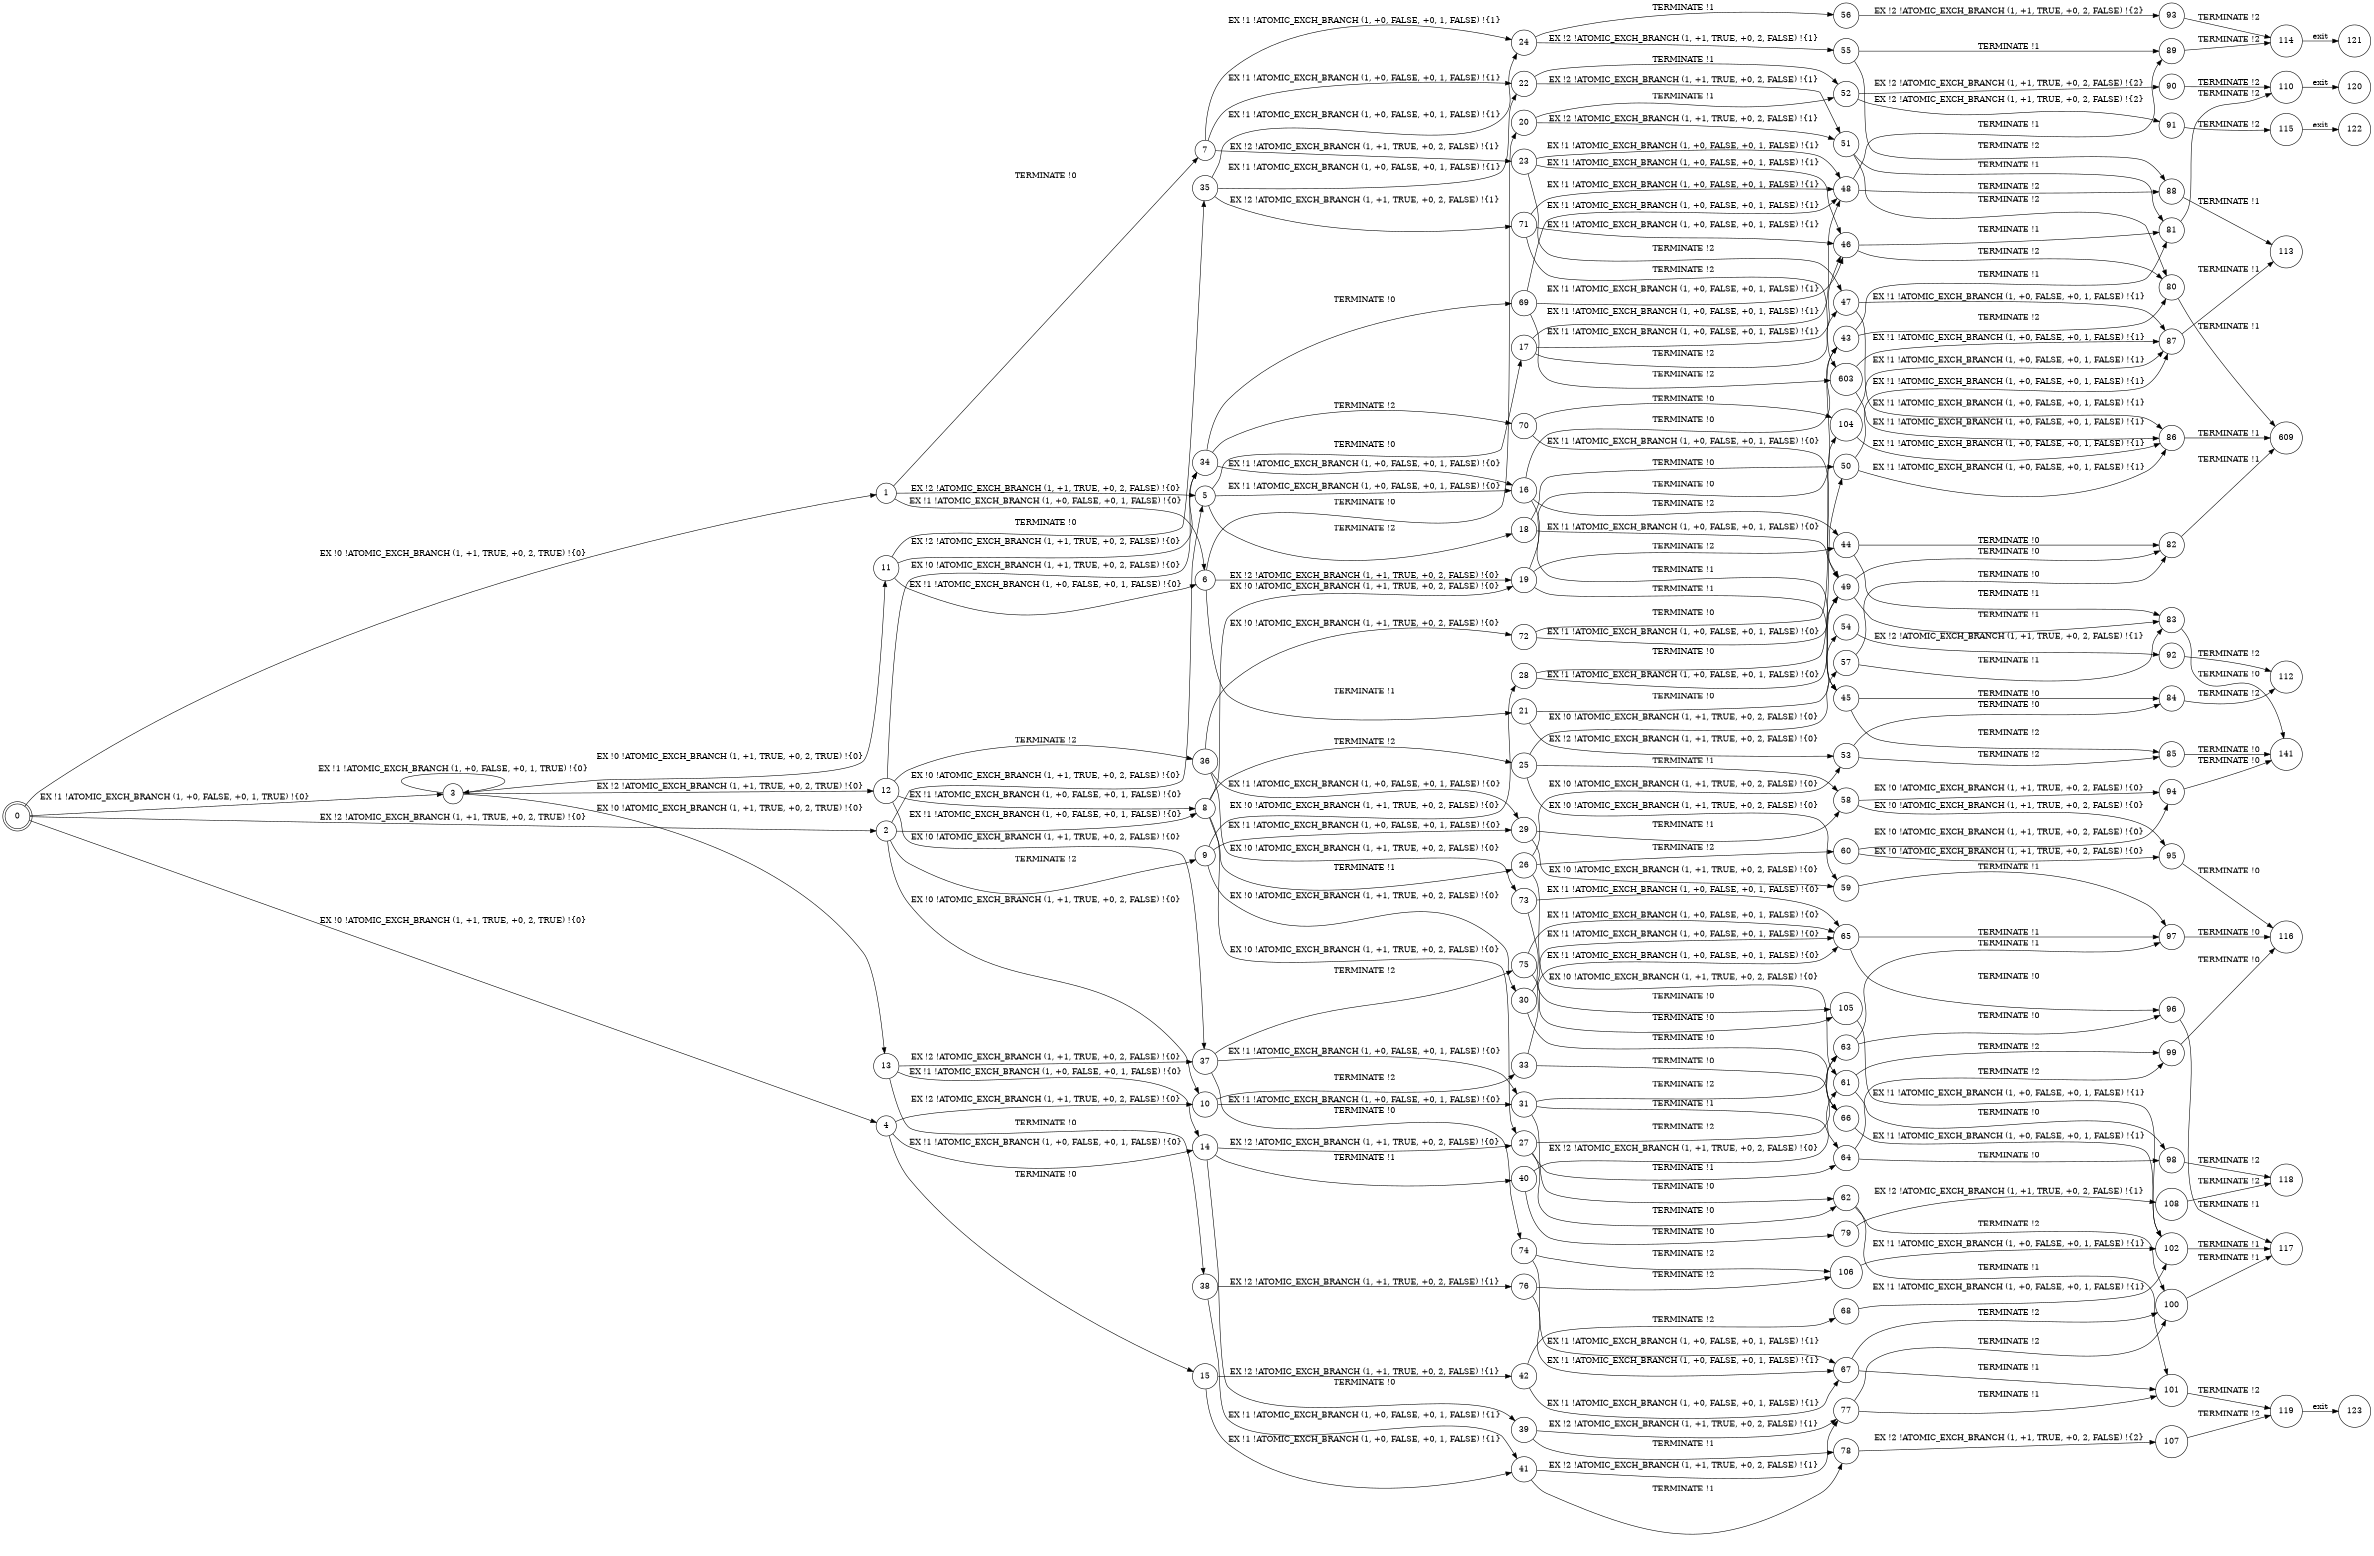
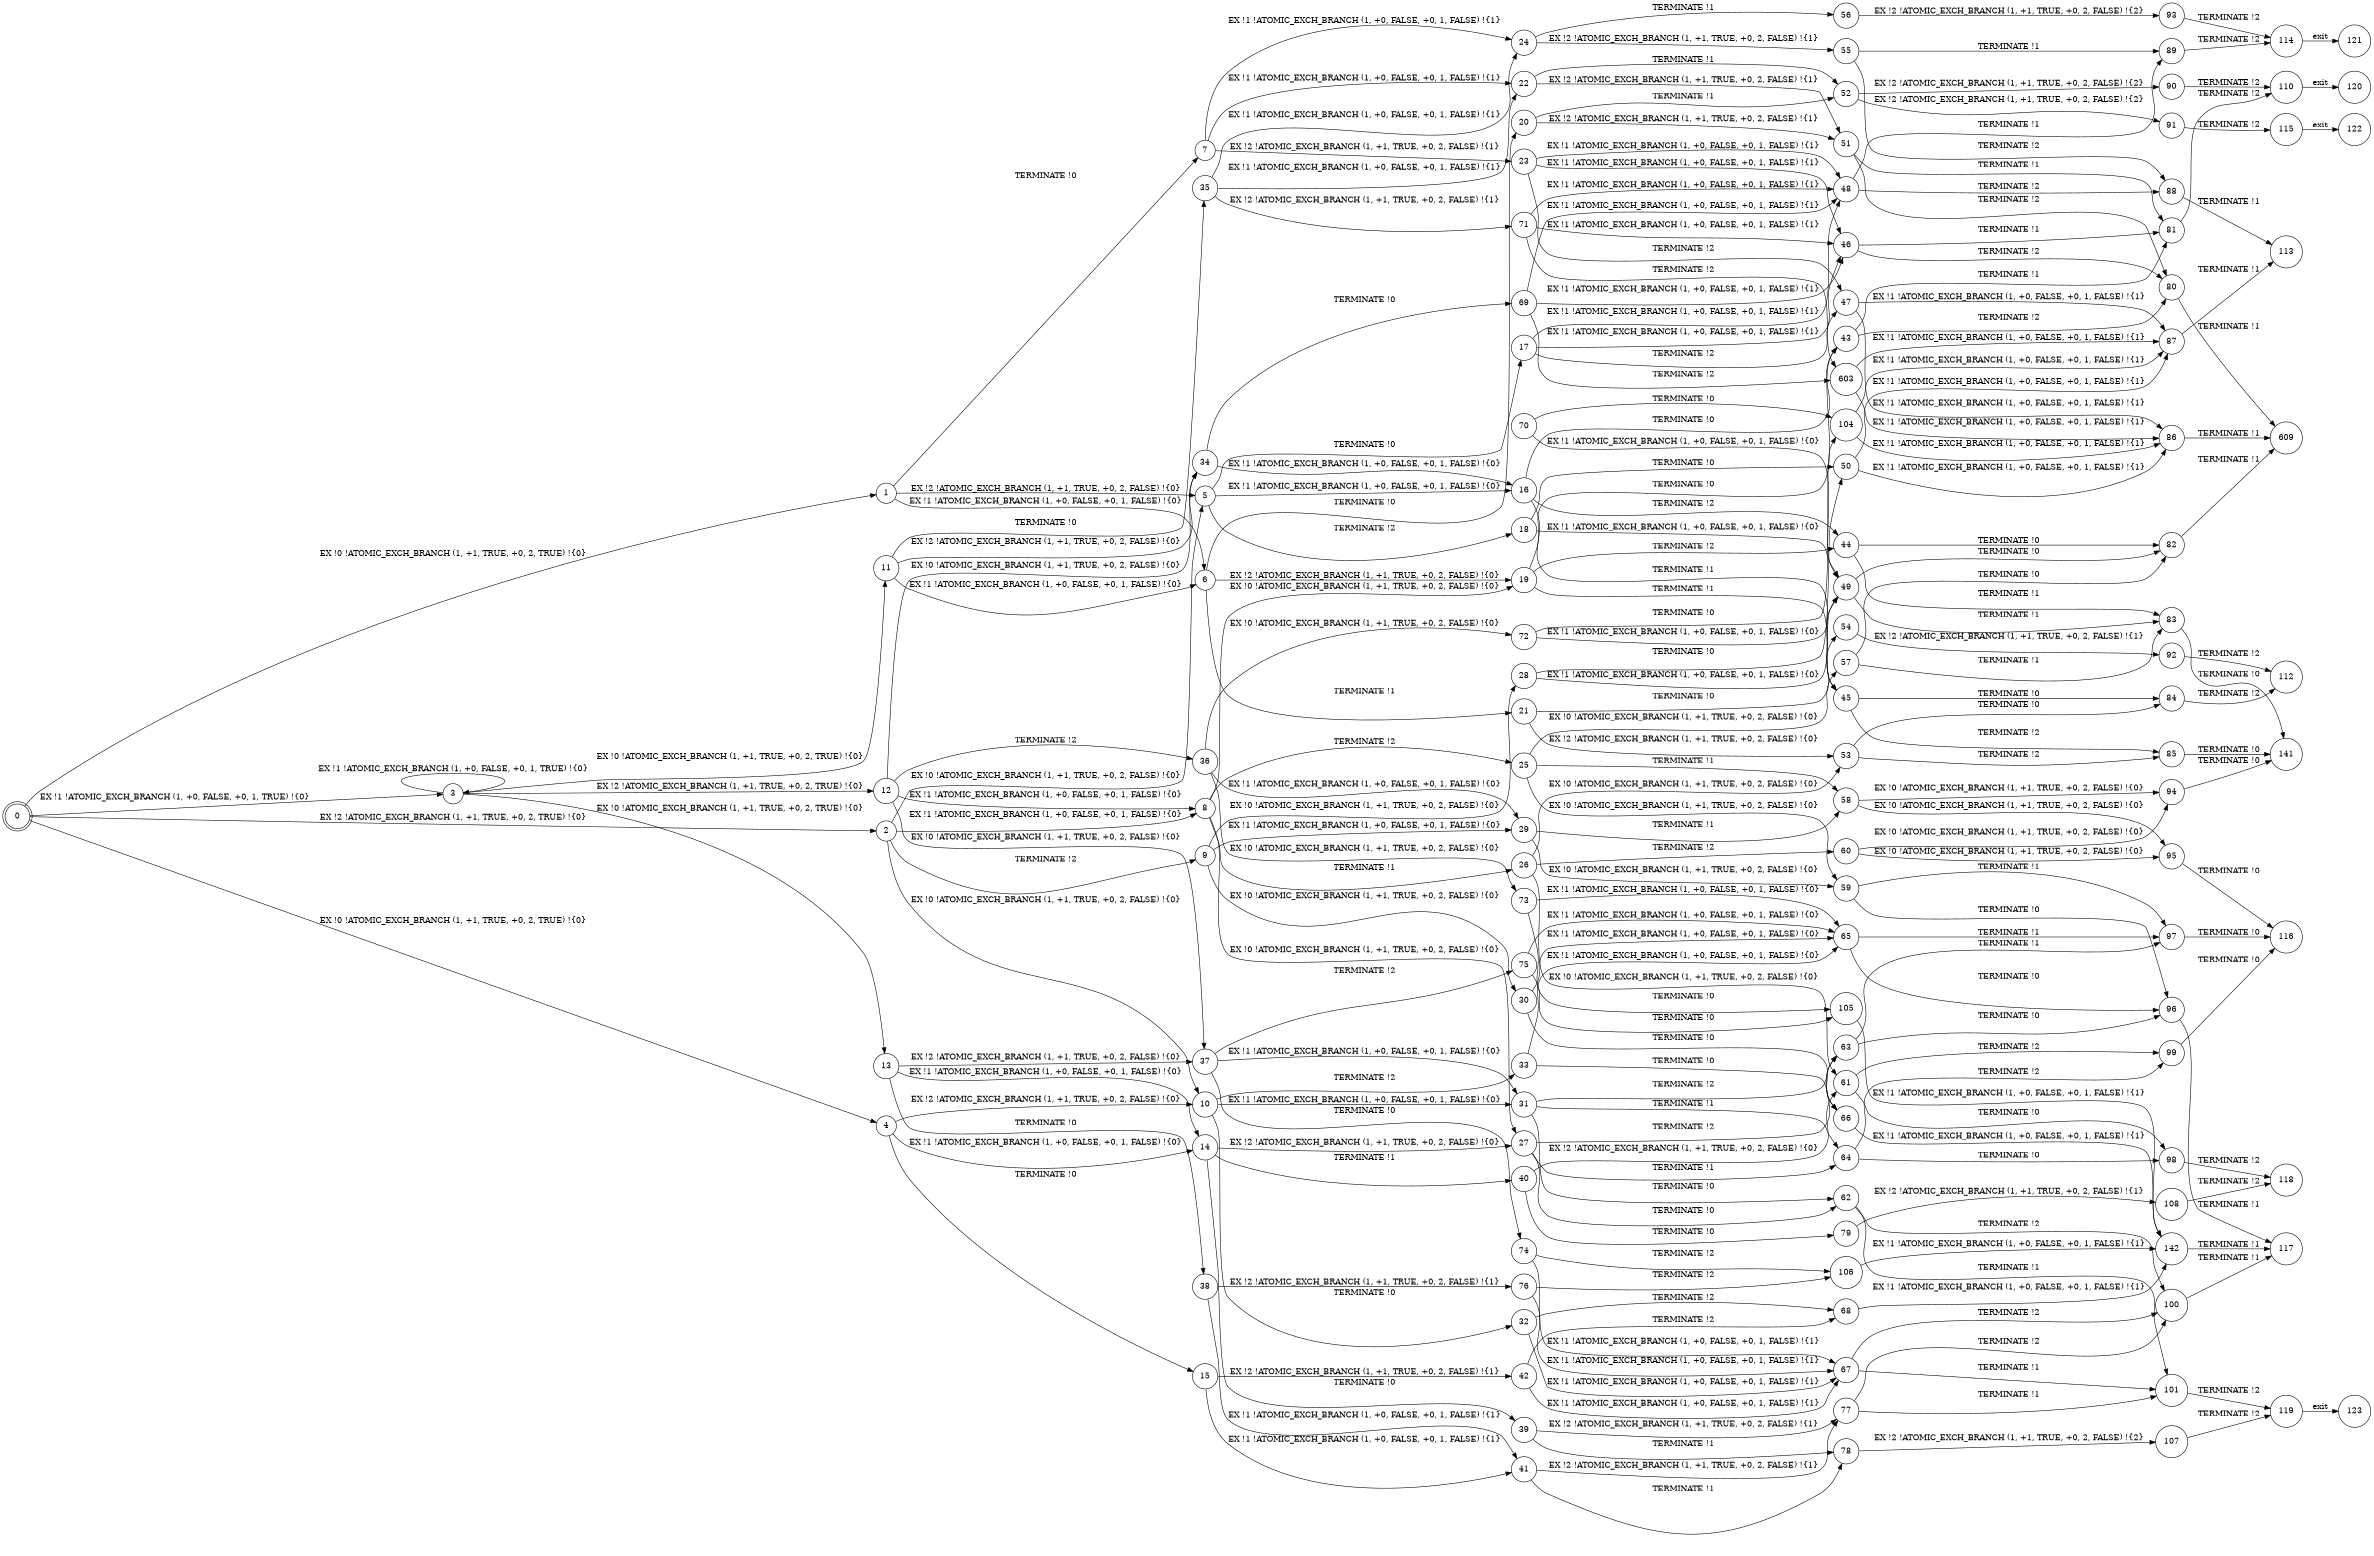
edge "34" -> "70": removed, label "TERMINATE !2"
edge "59" -> "96": added, label "TERMINATE !0"
node "102": label "102" -> "142"
node "32": added
